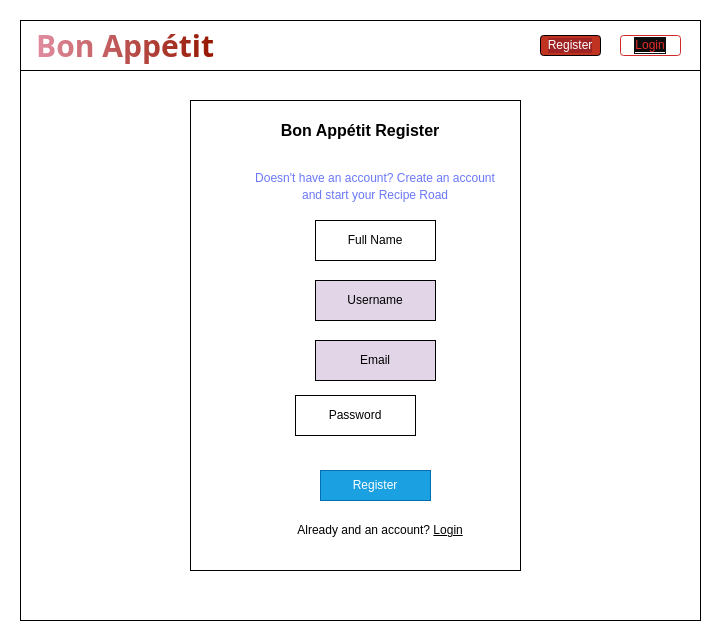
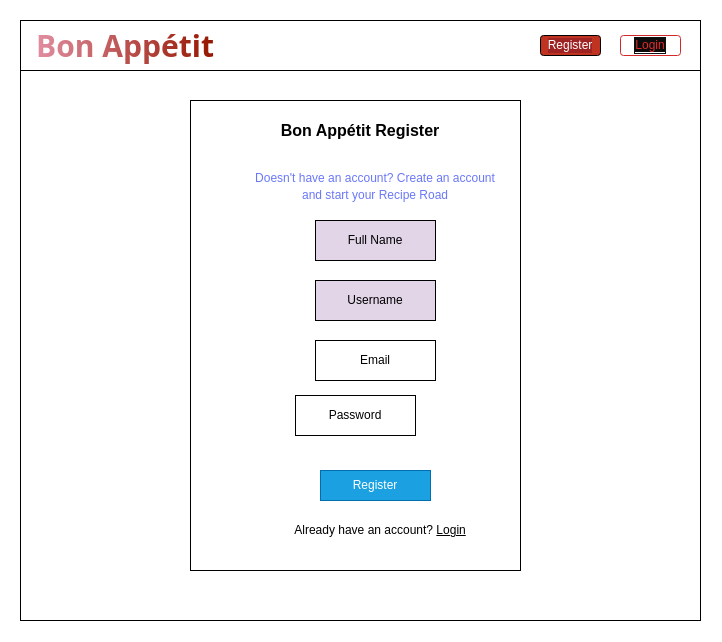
node "Full Name": fillcolor #ffffff -> #e1d5e7
node "Email": fillcolor #e1d5e7 -> #ffffff
node "Already and an account? Login": label "Already and an account? Login" -> "Already have an account? Login"
